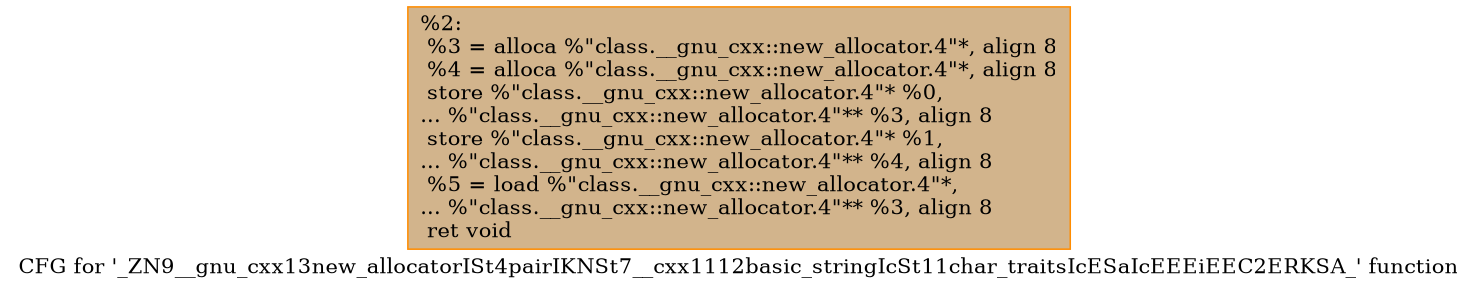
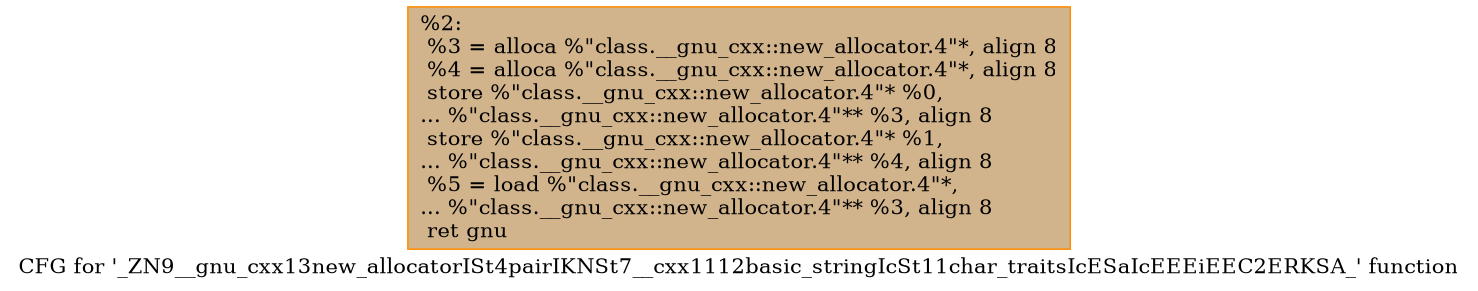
node "%2:": text "ret void" -> "ret gnu"
